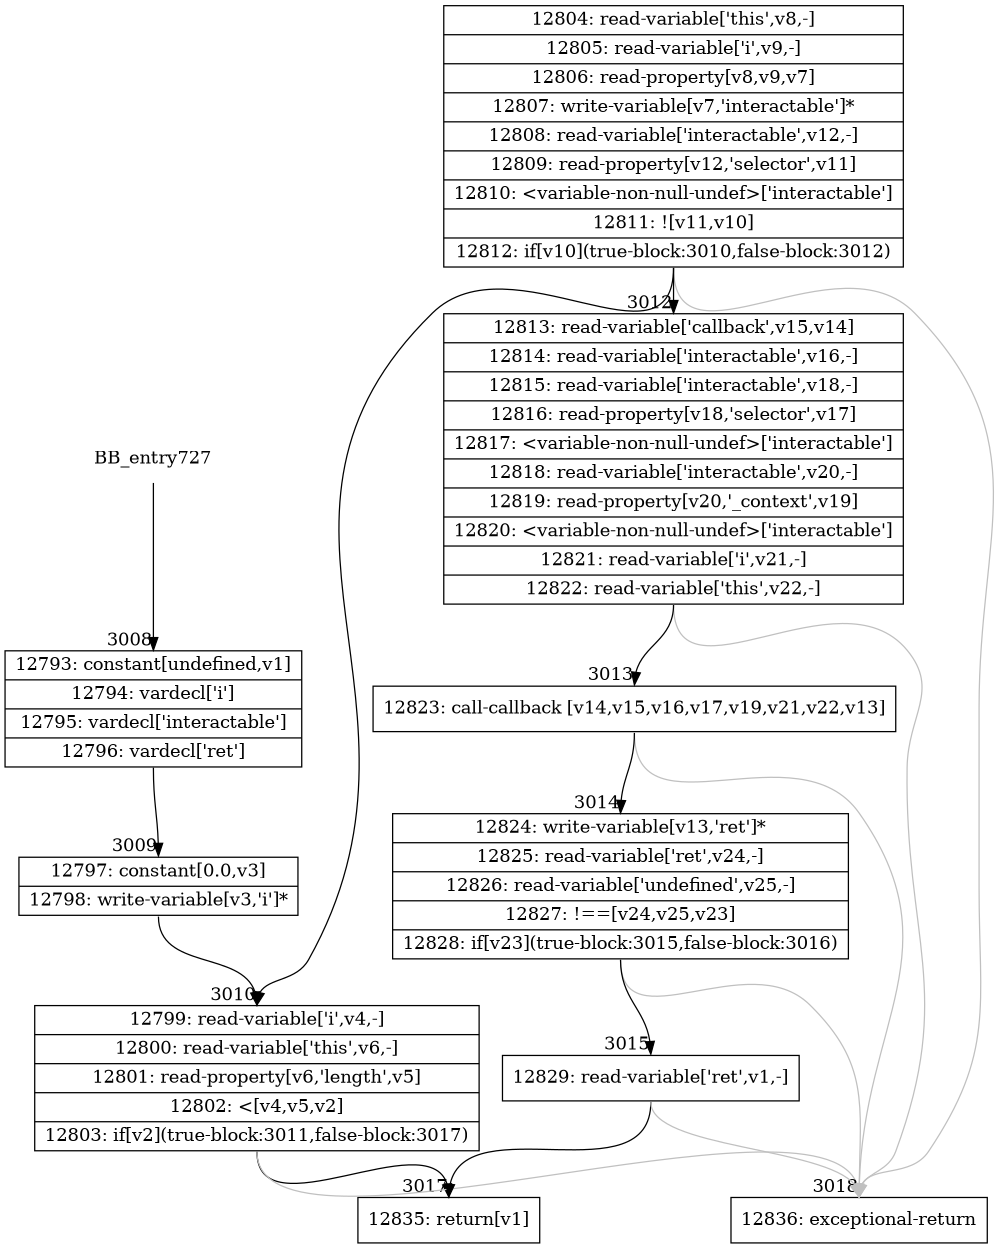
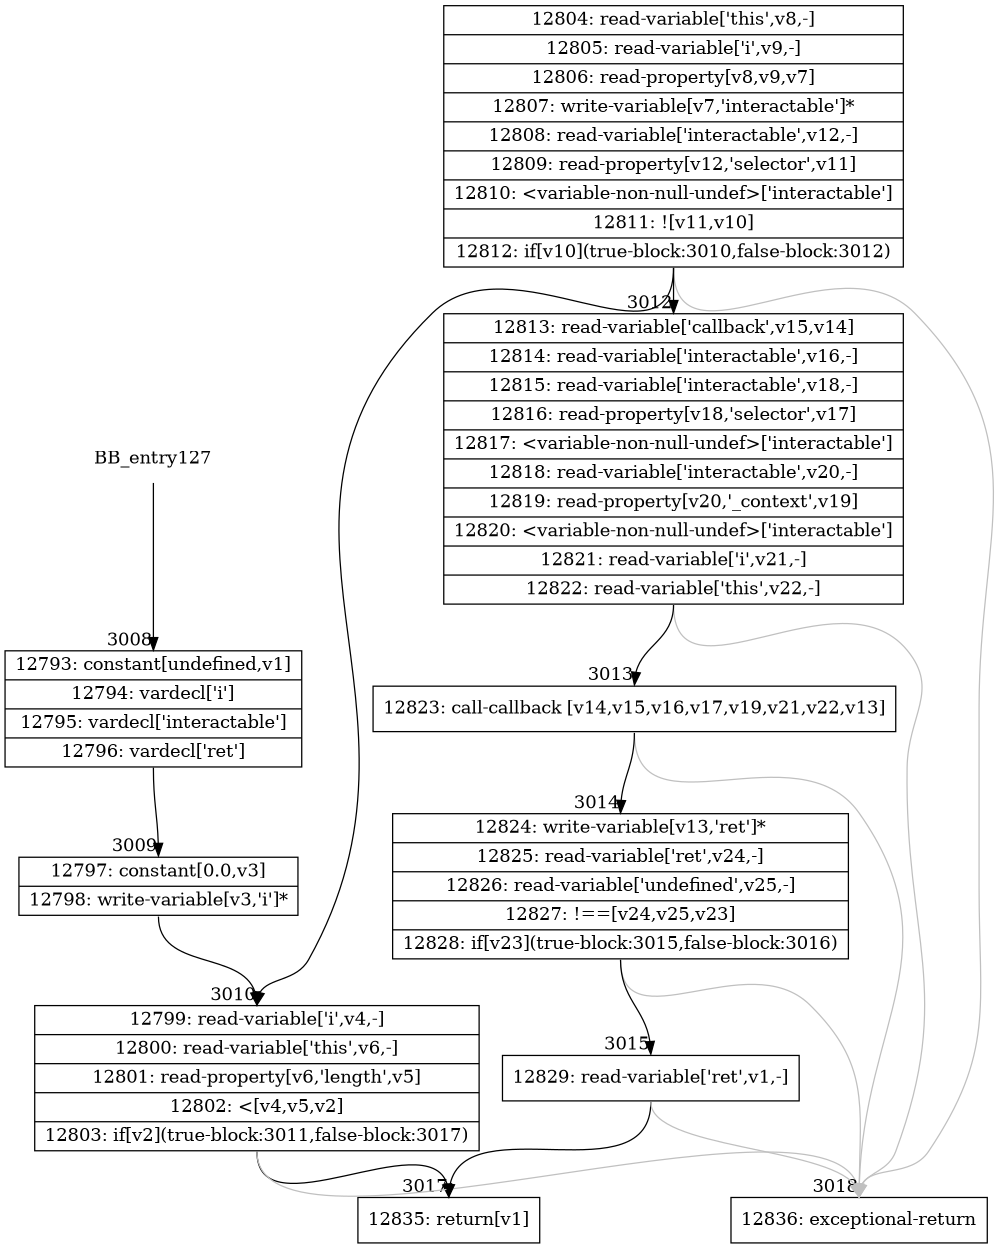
node "BB_entry727": label "BB_entry727" -> "BB_entry127"
